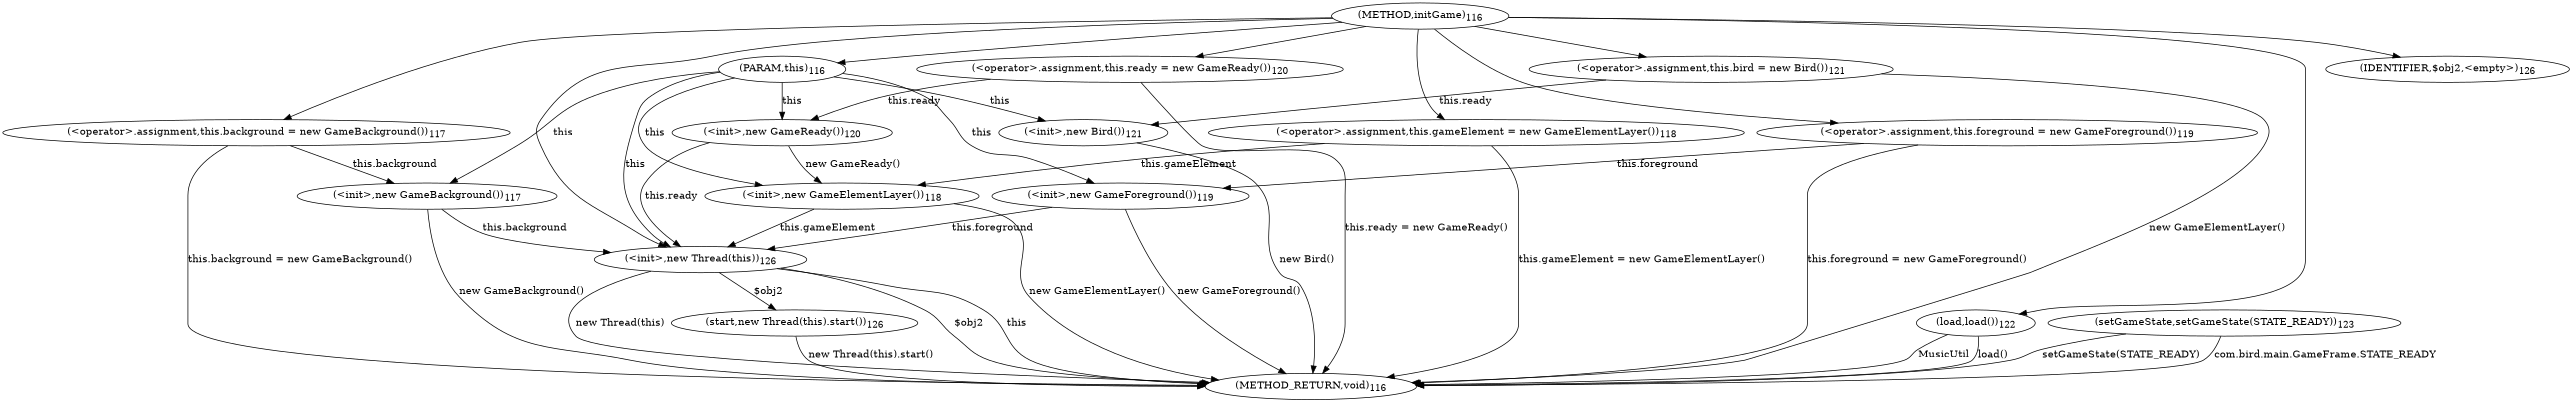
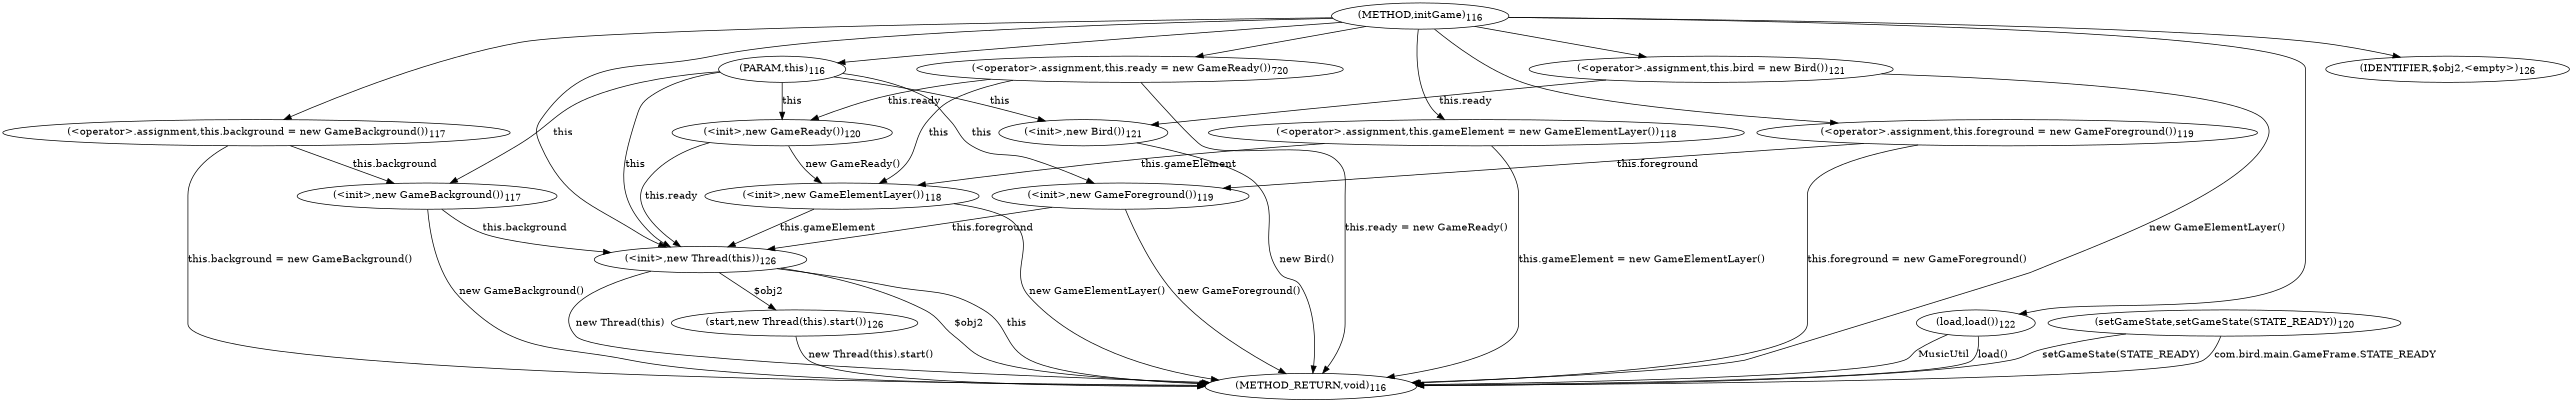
node "(<operator>.assignment,this.ready = new GameReady())": text "120" -> "720"
edge "(PARAM,this)" -> "(<init>,new GameElementLayer())": now "(<operator>.assignment,this.ready = new GameReady())" -> "(<init>,new GameElementLayer())"
node "(setGameState,setGameState(STATE_READY))": text "123" -> "120"
